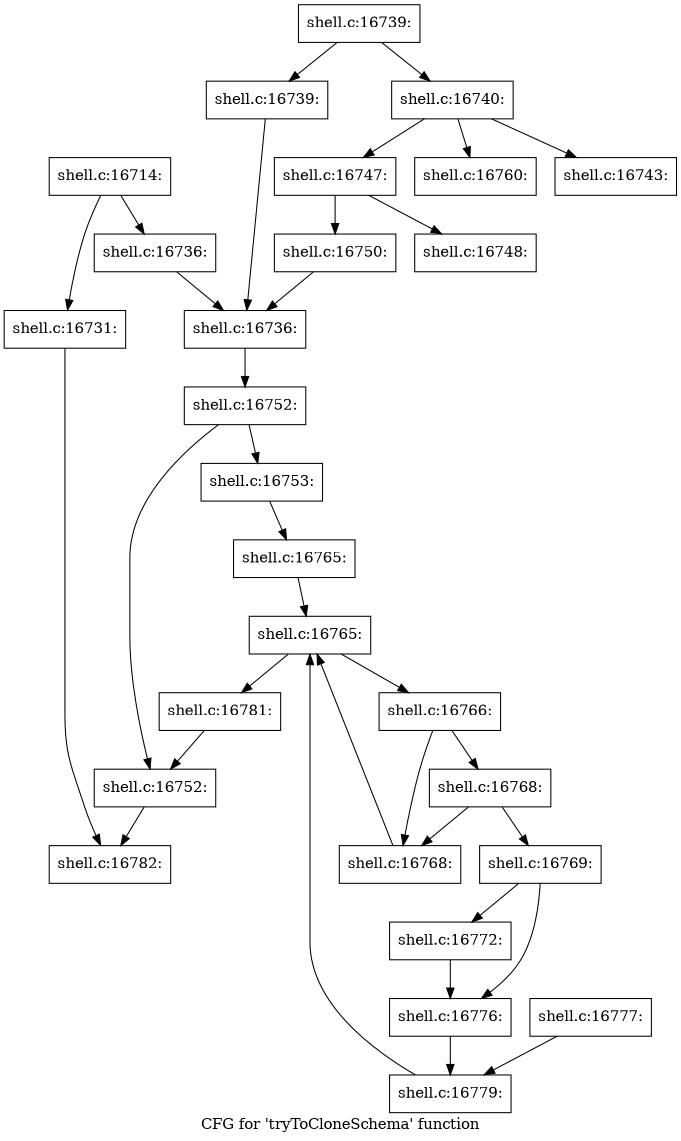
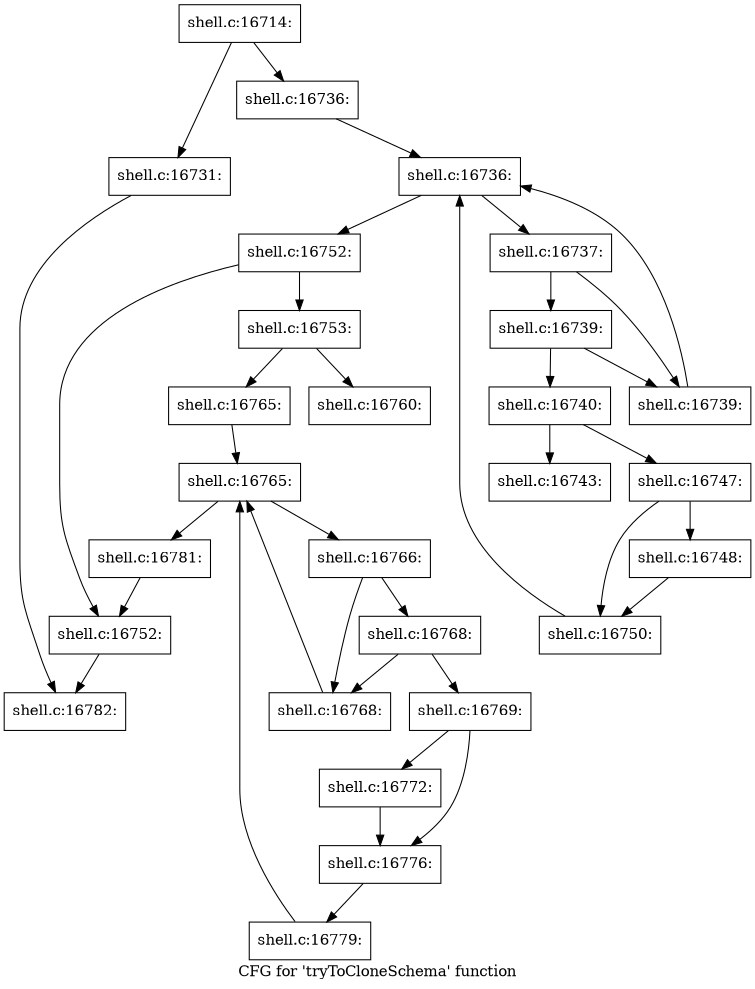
edge "shell.c:16740:" -> "shell.c:16760:": now "shell.c:16753:" -> "shell.c:16760:"
node "shell.c:16737:": added
edge "shell.c:16748:" -> "shell.c:16750:": added
node "shell.c:16777:": removed
